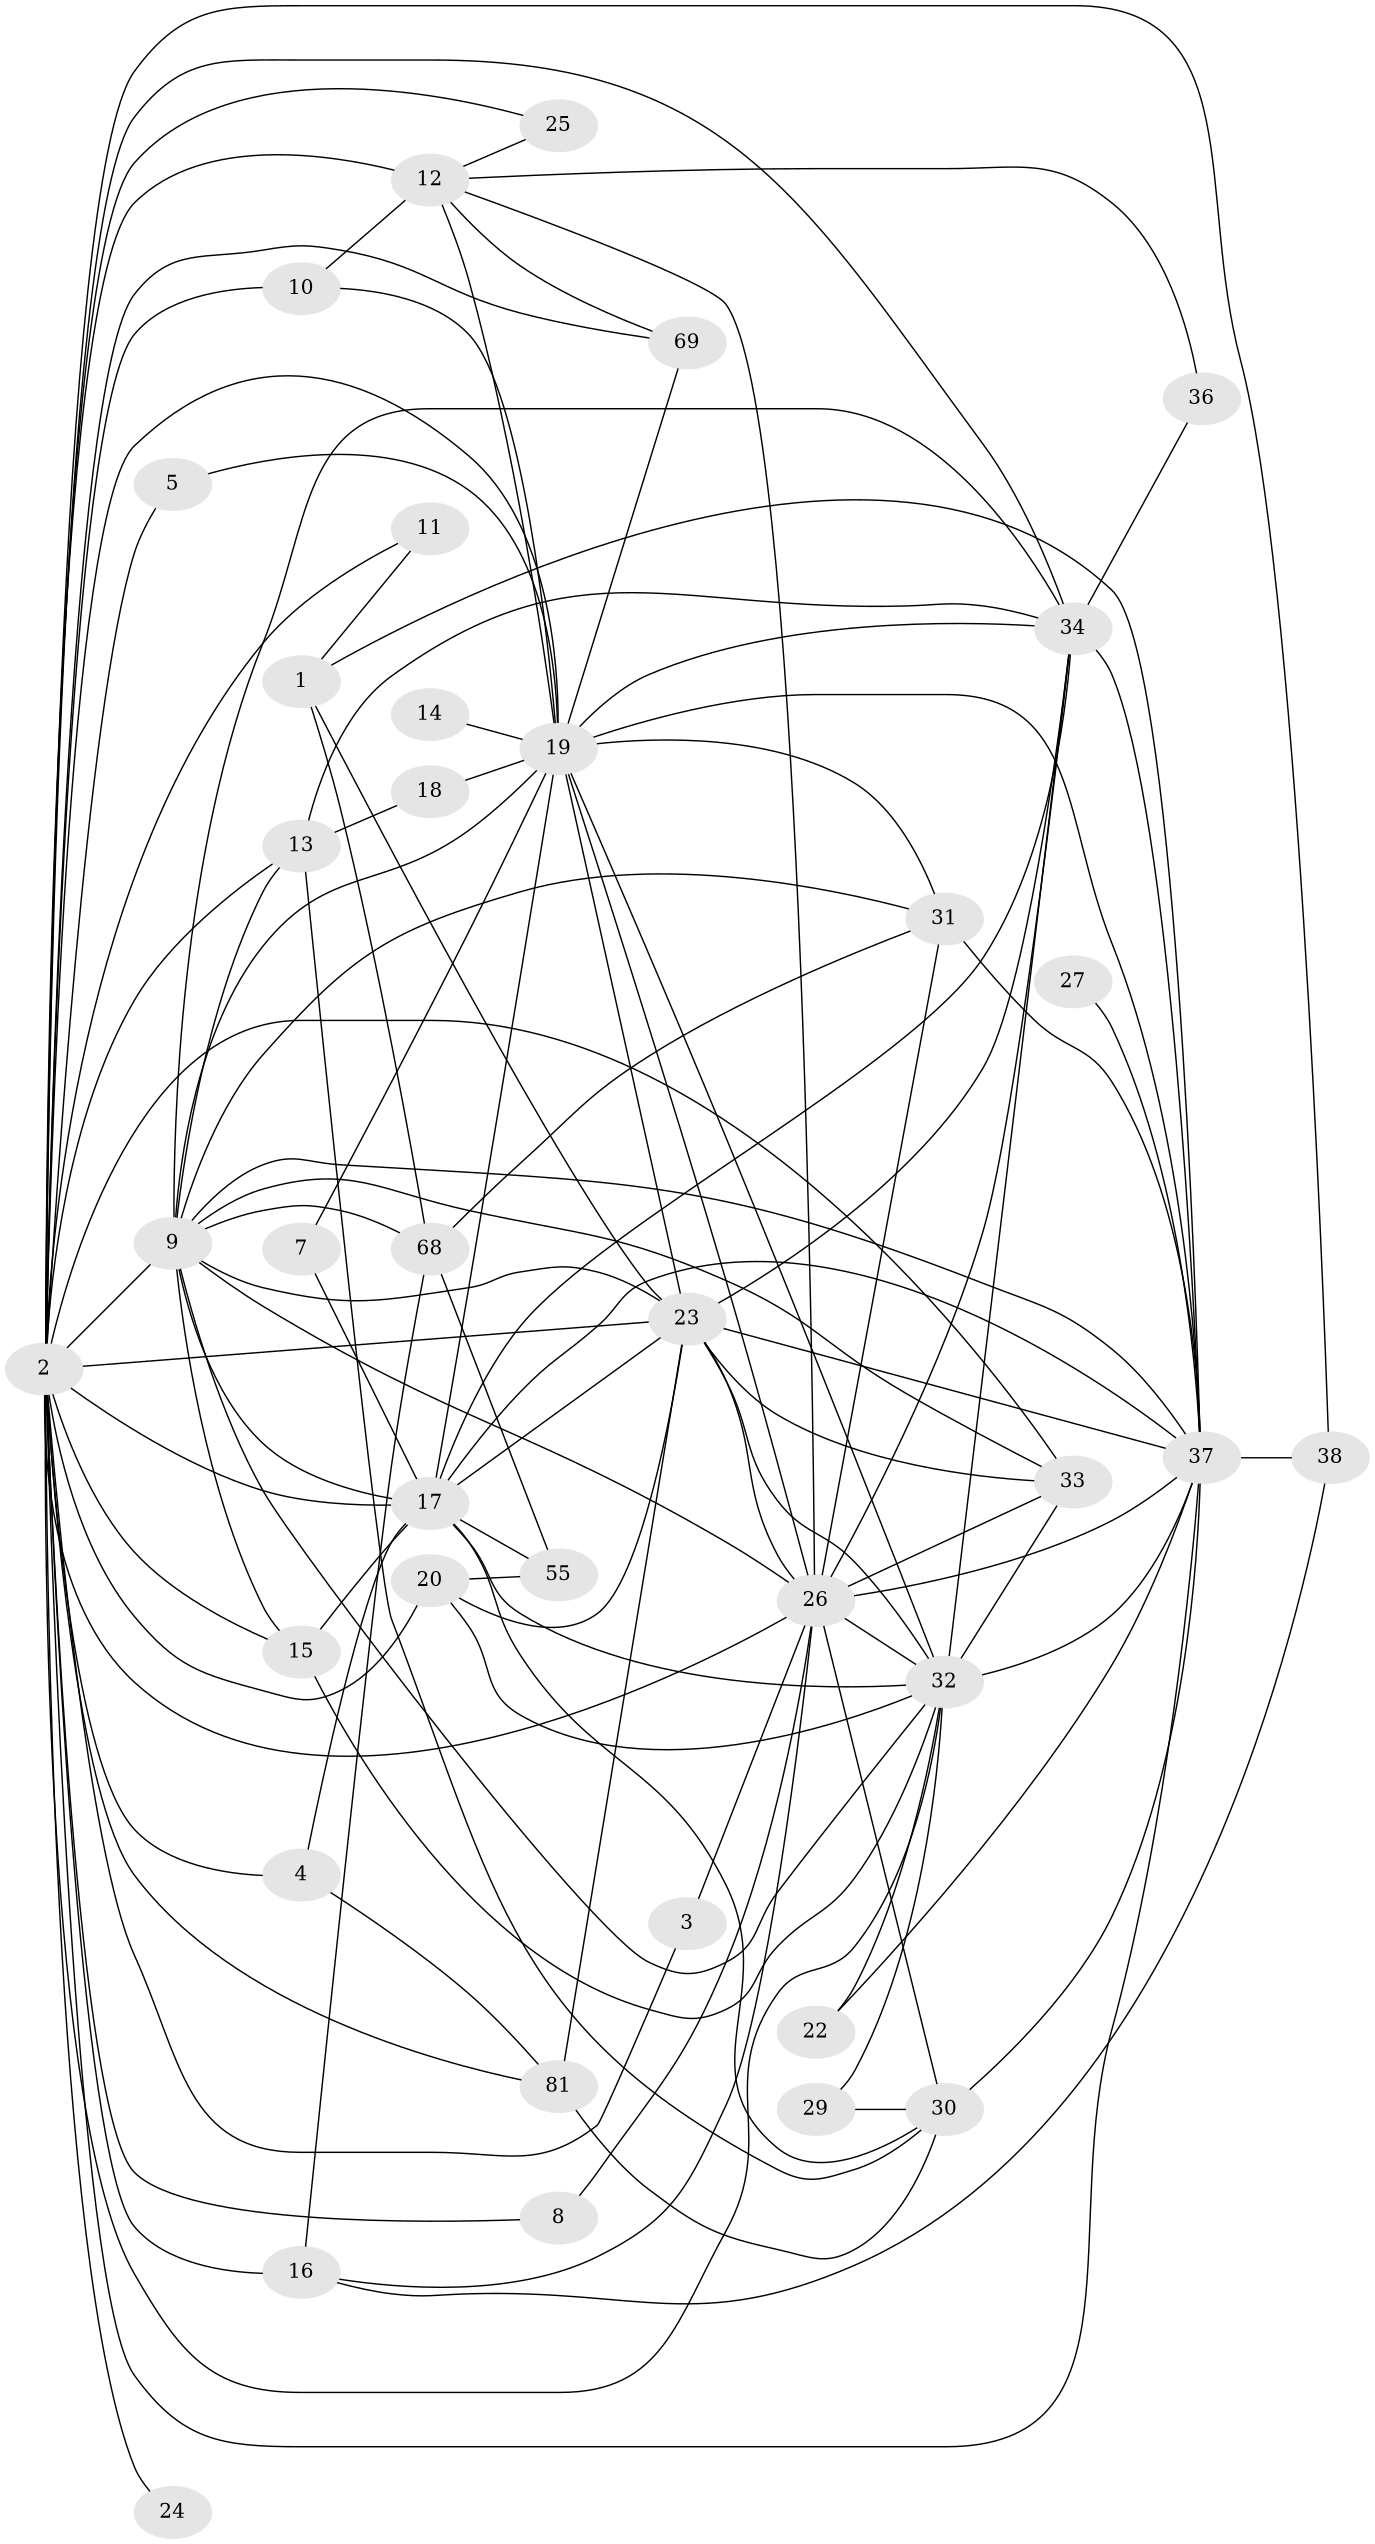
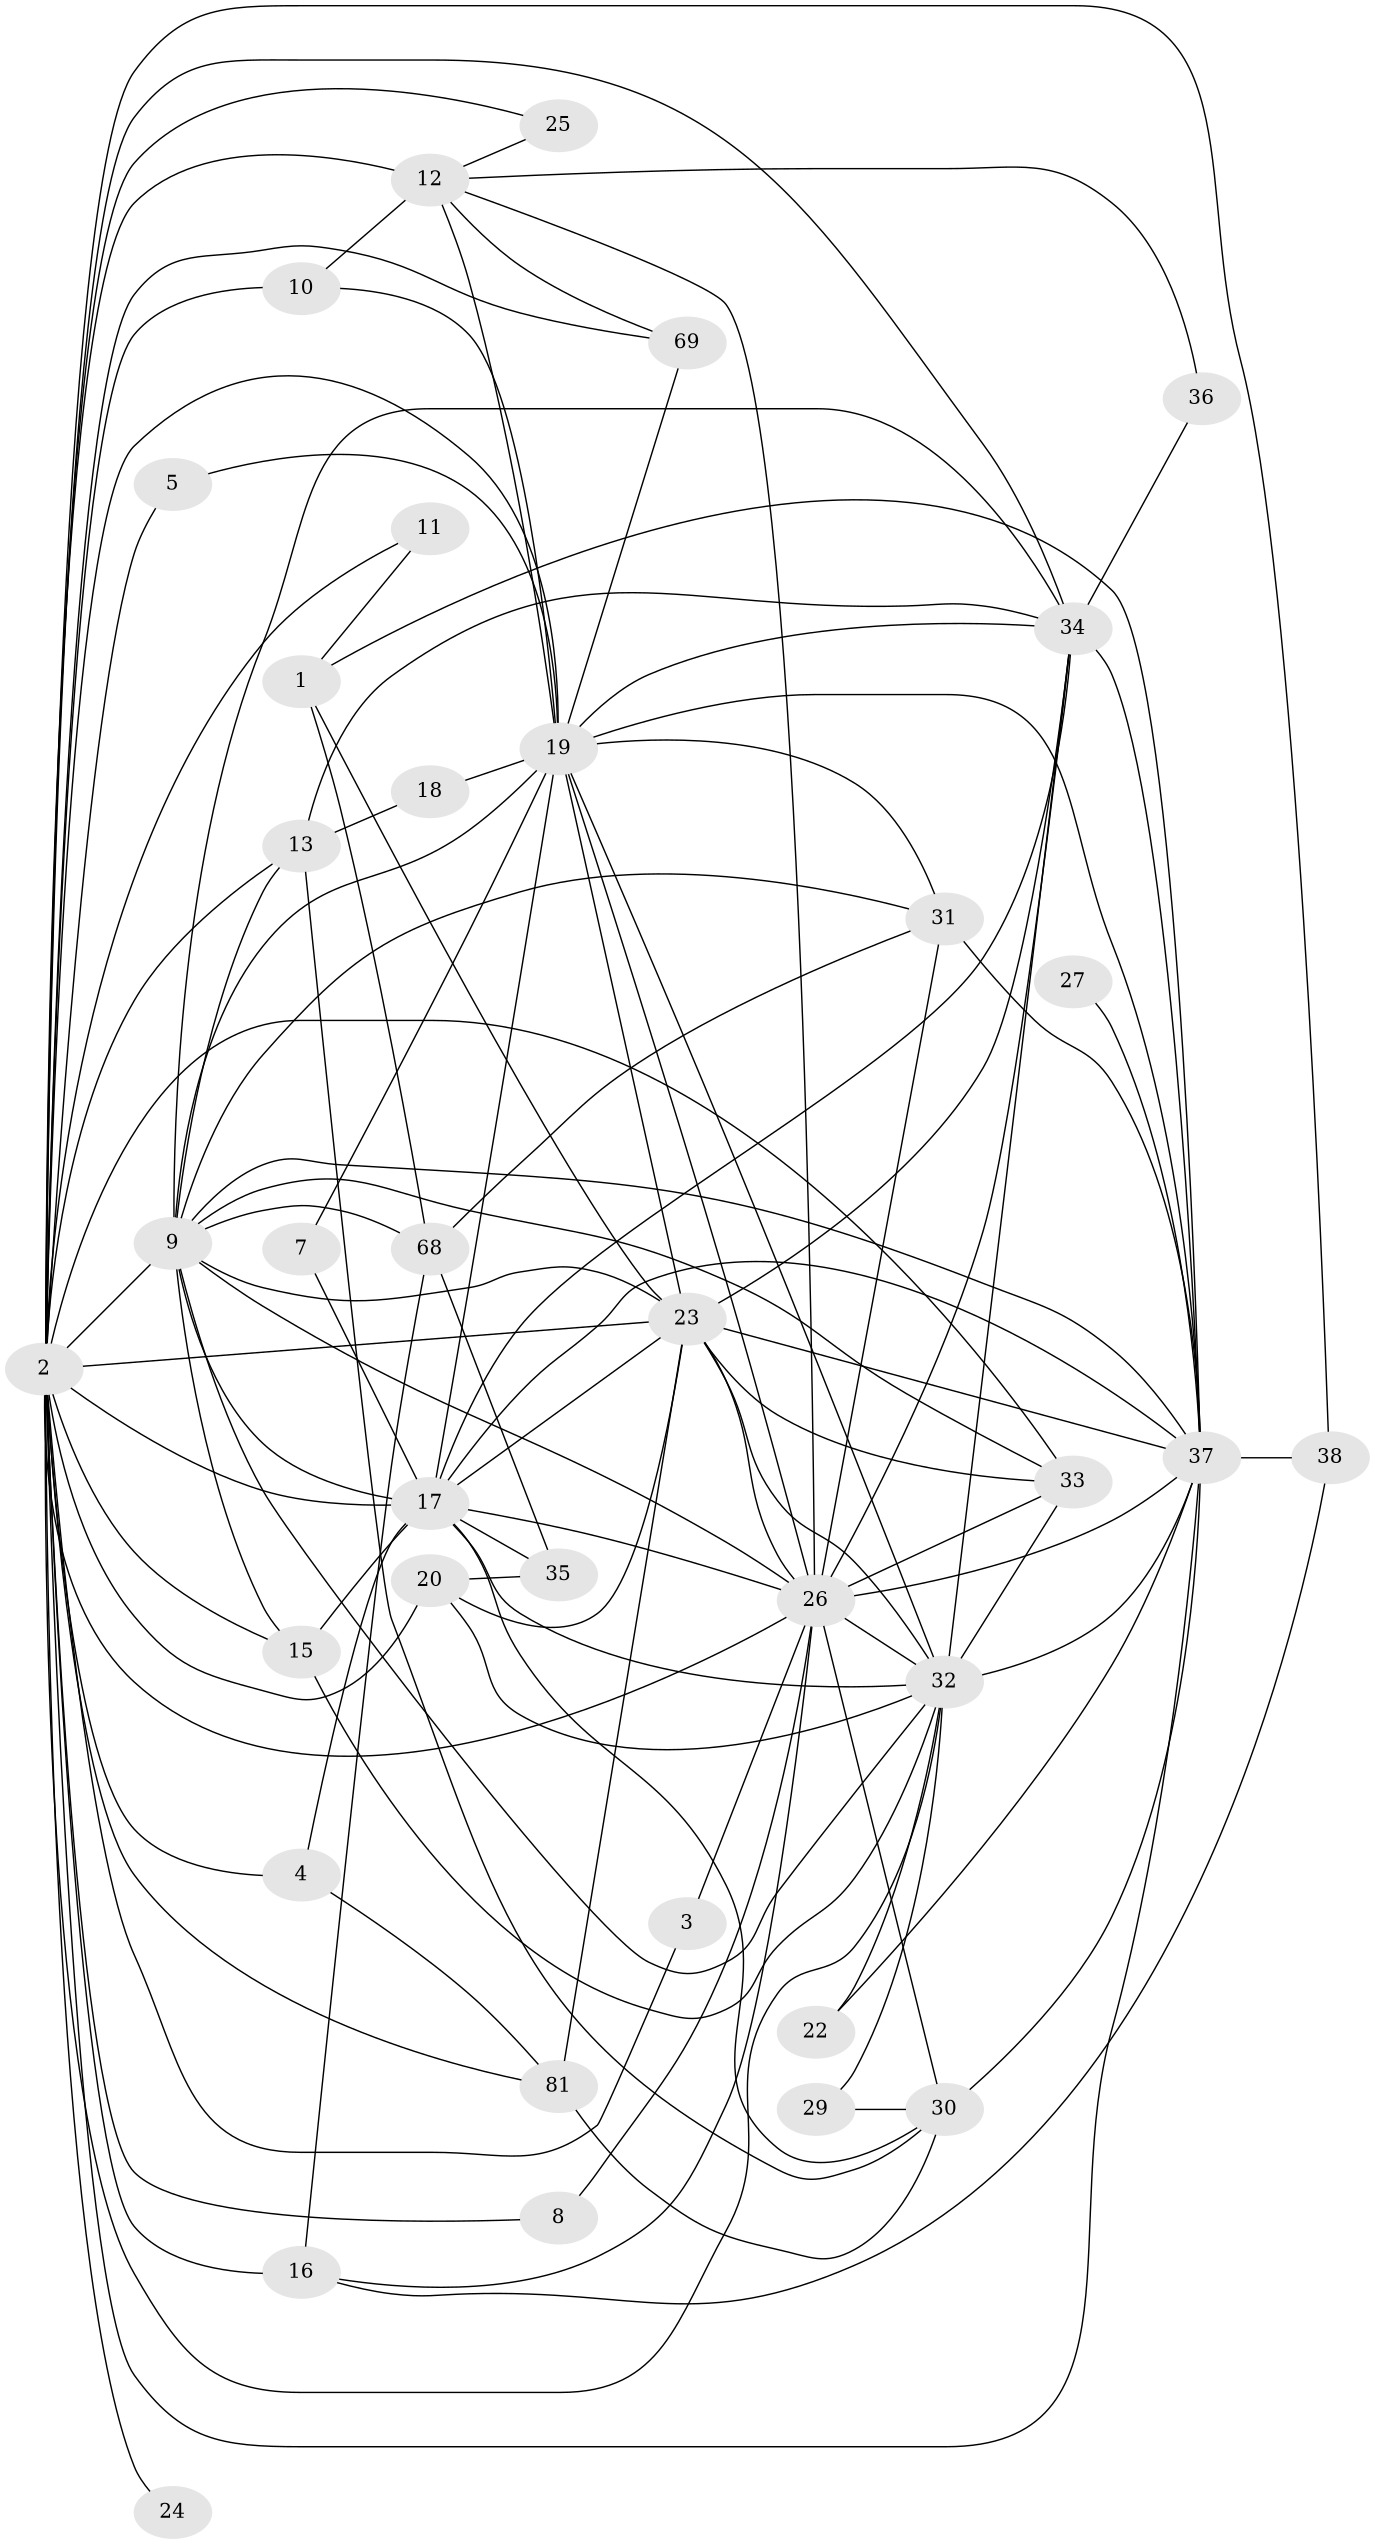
node "14": removed
edge "17" -- "26": added
node "55": label "55" -> "35"
